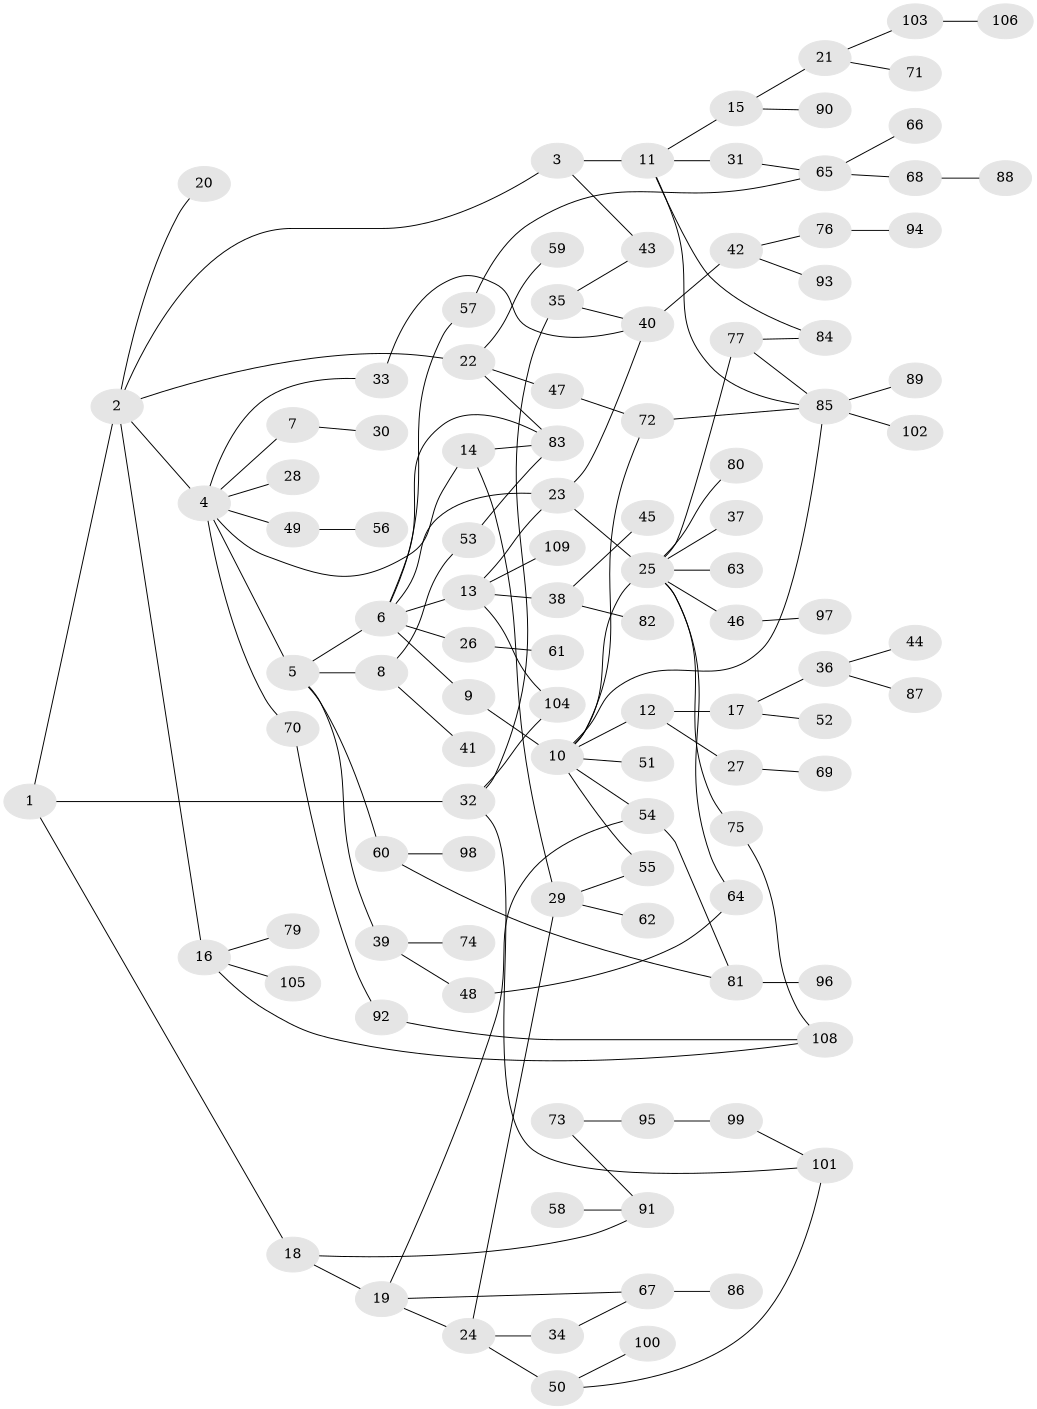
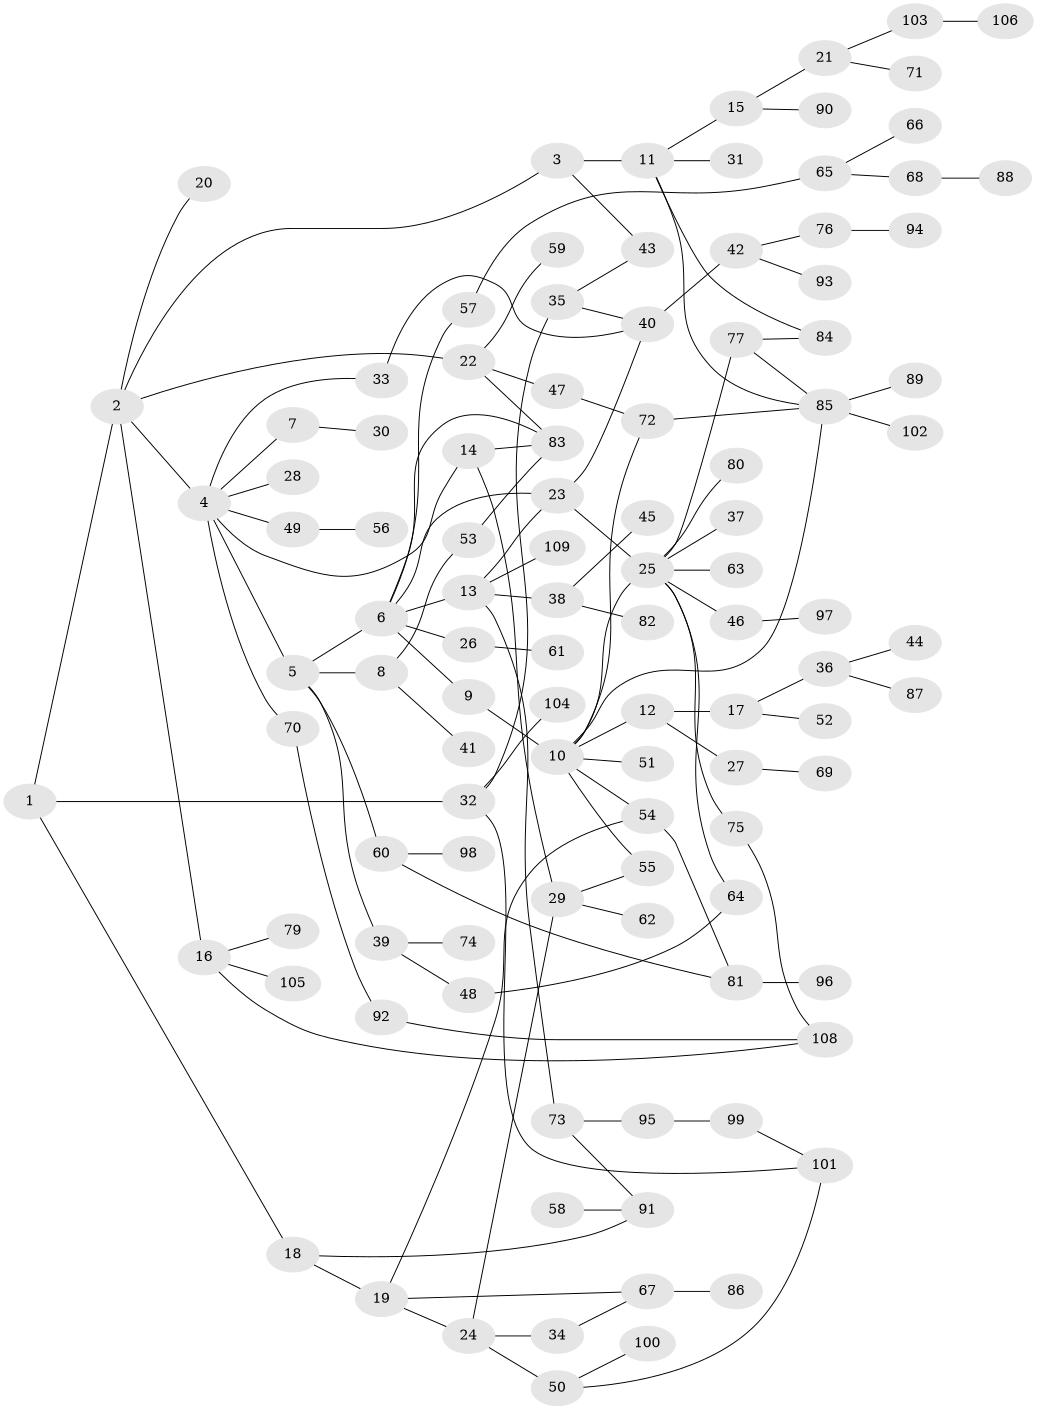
edge "31" -- "65": removed
edge "13" -- "104": now "13" -- "73"
